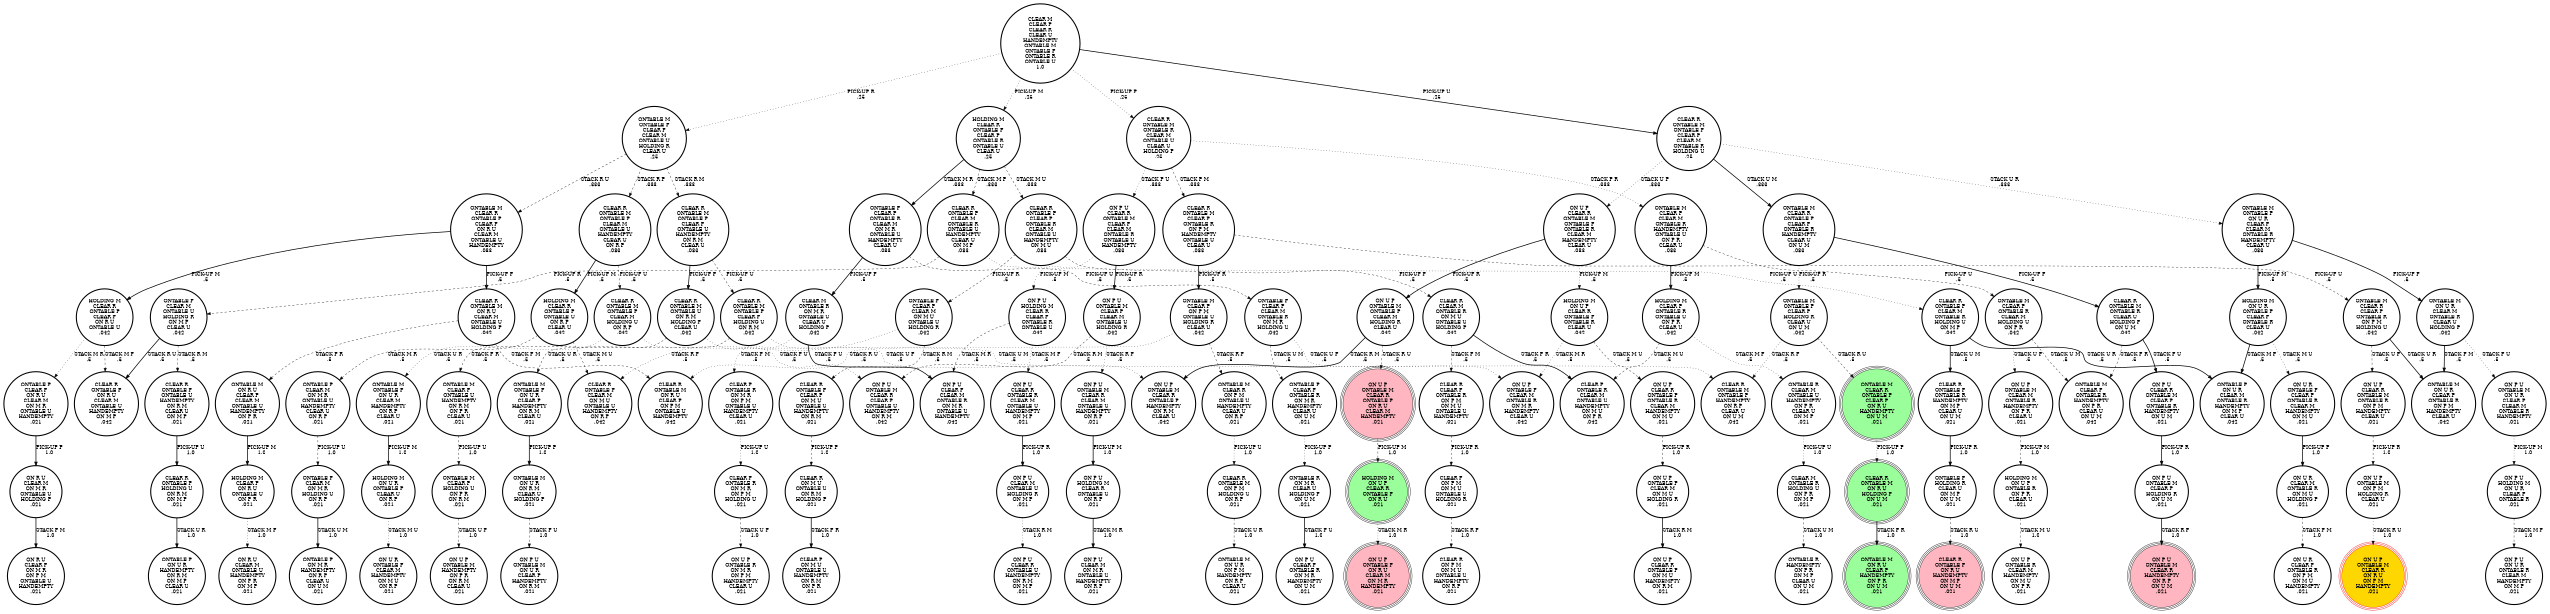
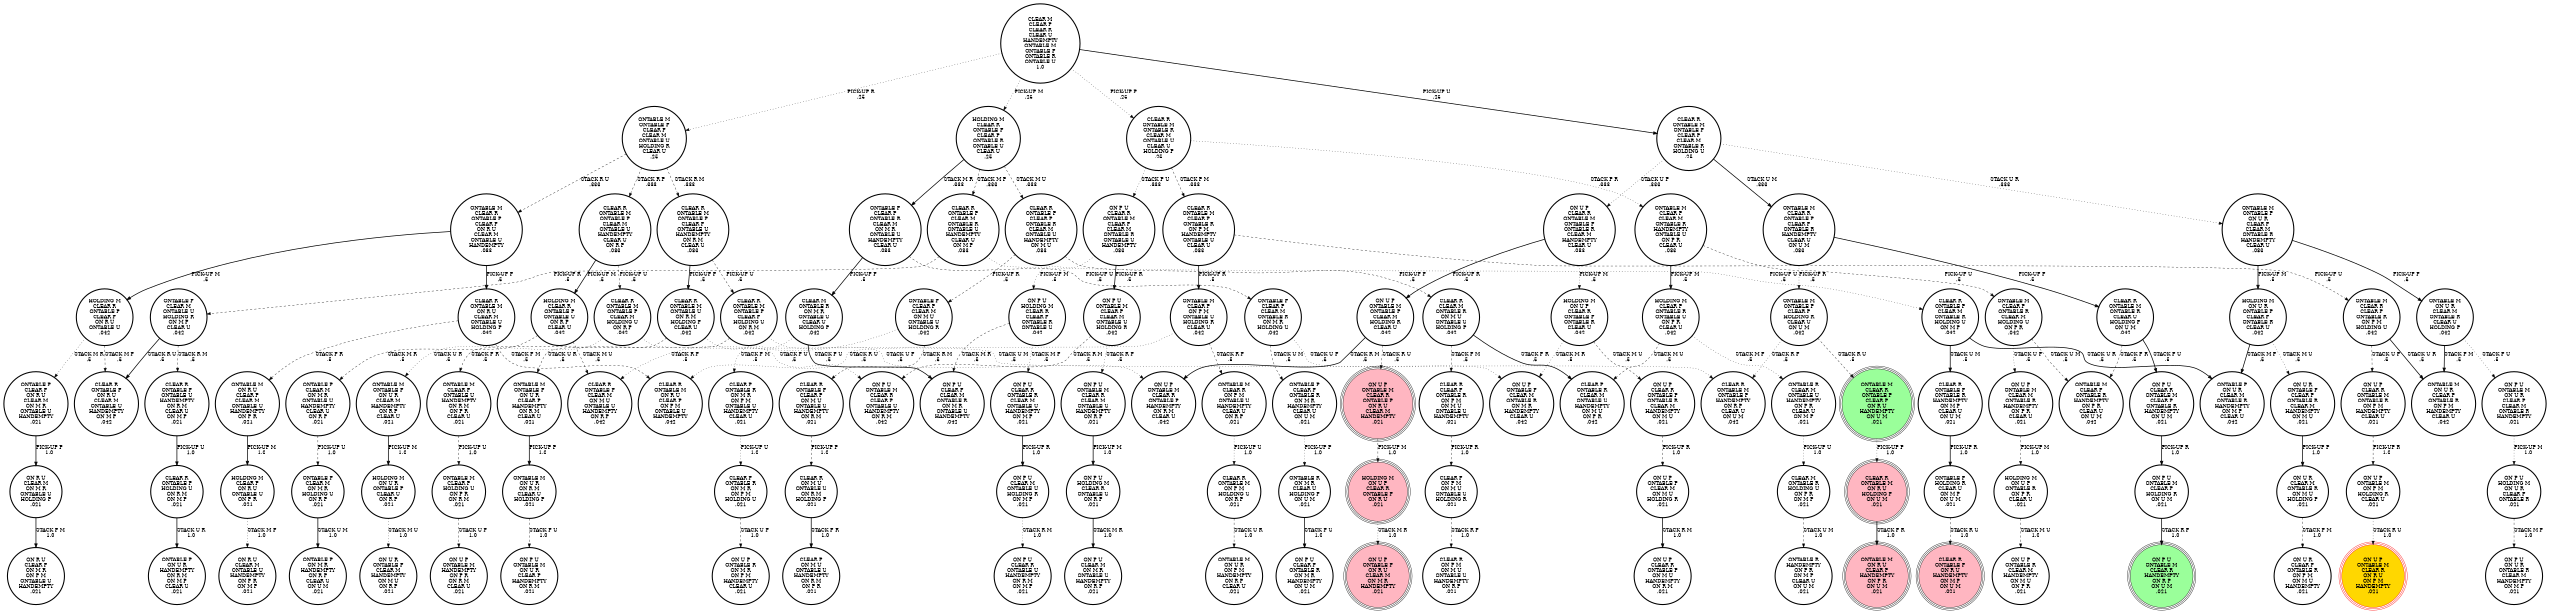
node "HOLDING M ON U P CLEAR R ONTABLE P ON R U .021": fillcolor palegreen1 -> lightpink
node "CLEAR R ONTABLE M ON R U HOLDING P ON U M .021": fillcolor palegreen1 -> lightpink
node "ONTABLE M ON R U CLEAR P HANDEMPTY ON P R ON U M .021": fillcolor palegreen1 -> lightpink
node "ON P U ONTABLE M CLEAR R HANDEMPTY ON R P ON U M .021": fillcolor lightpink -> palegreen1
